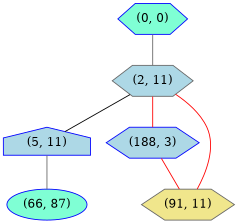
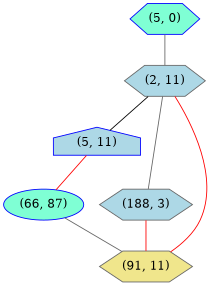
node "(0, 0)": label "(0, 0)" -> "(5, 0)"
edge "(2, 11)" -- "(188, 3)": color red -> gray40
node "(188, 3)": color blue -> gray40
edge "(5, 11)" -- "(66, 87)": color gray40 -> red
edge "(66, 87)" -- "(91, 11)": added
